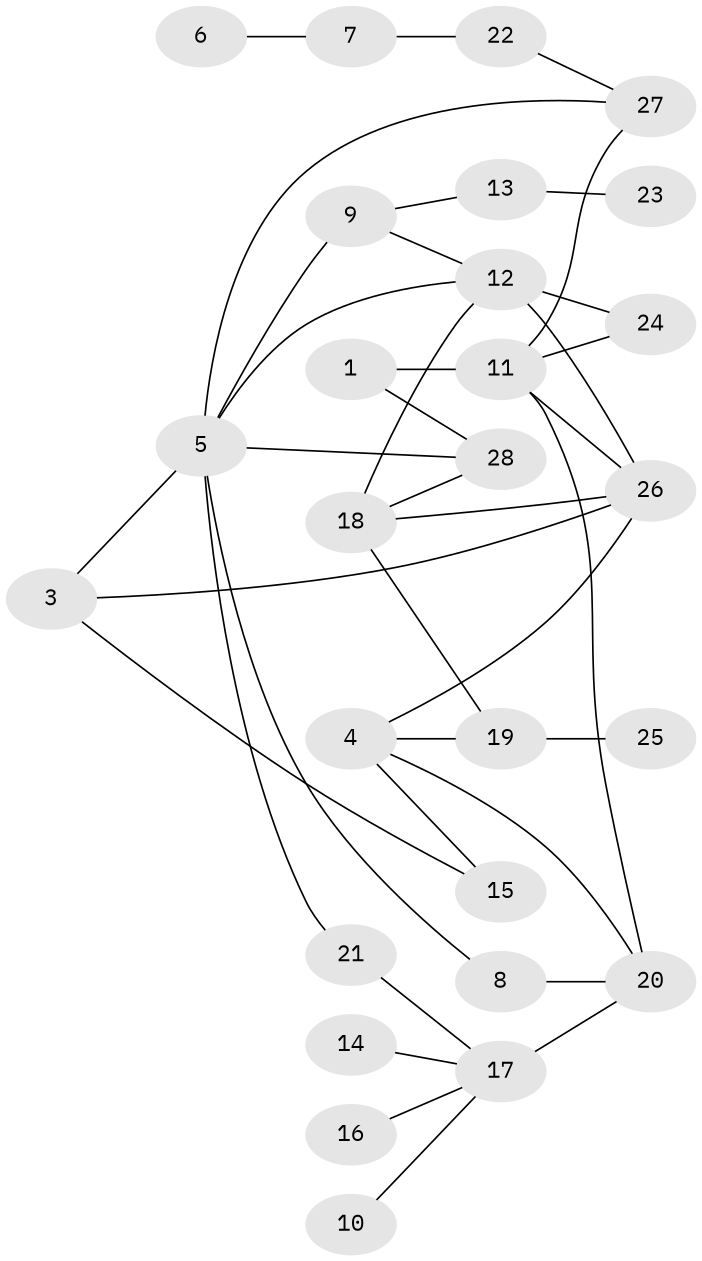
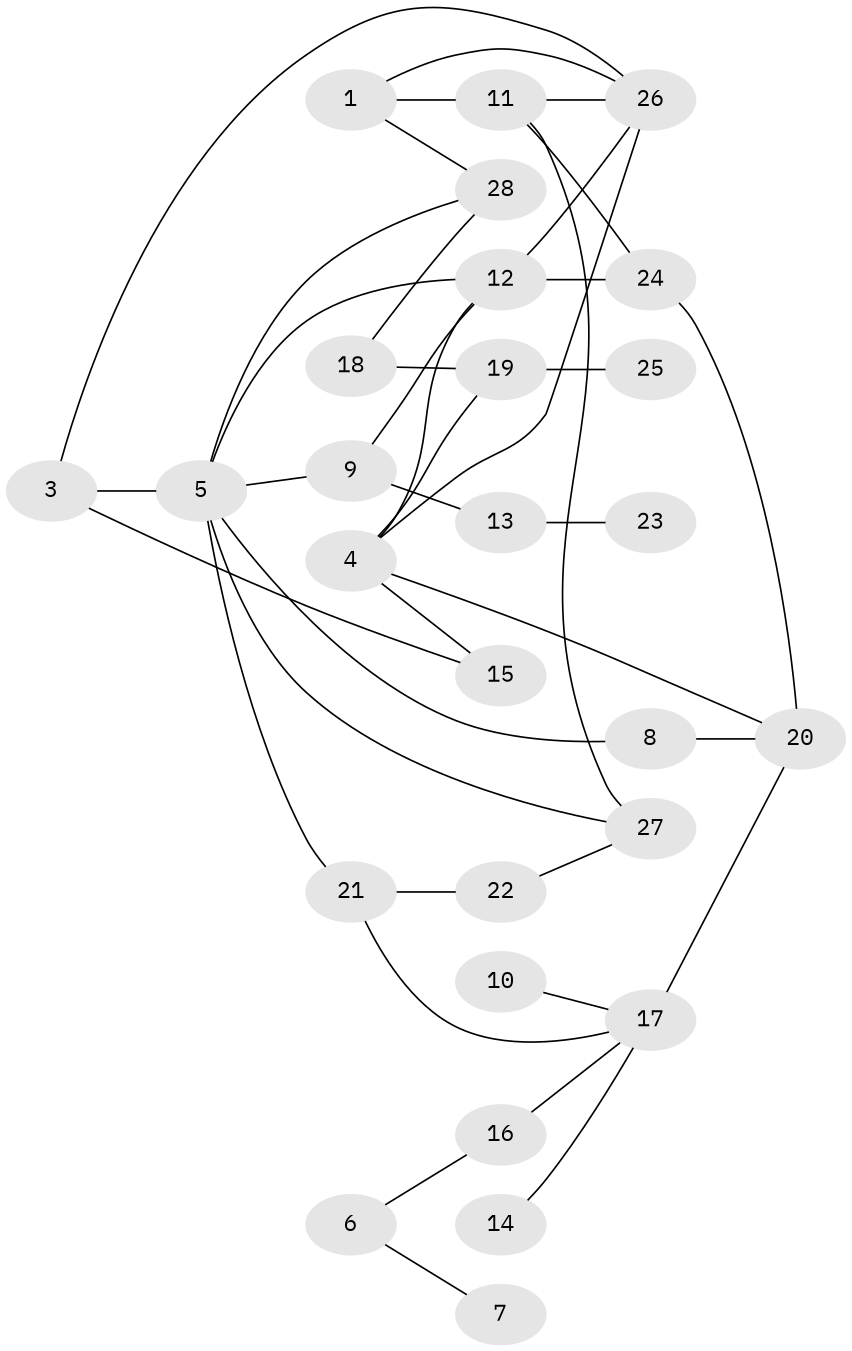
edge "7" -- "22": now "21" -- "22"
edge "12" -- "18": now "12" -- "4"
edge "26" -- "18": now "26" -- "1"
edge "11" -- "20": now "24" -- "20"
edge "16" -- "6": added
